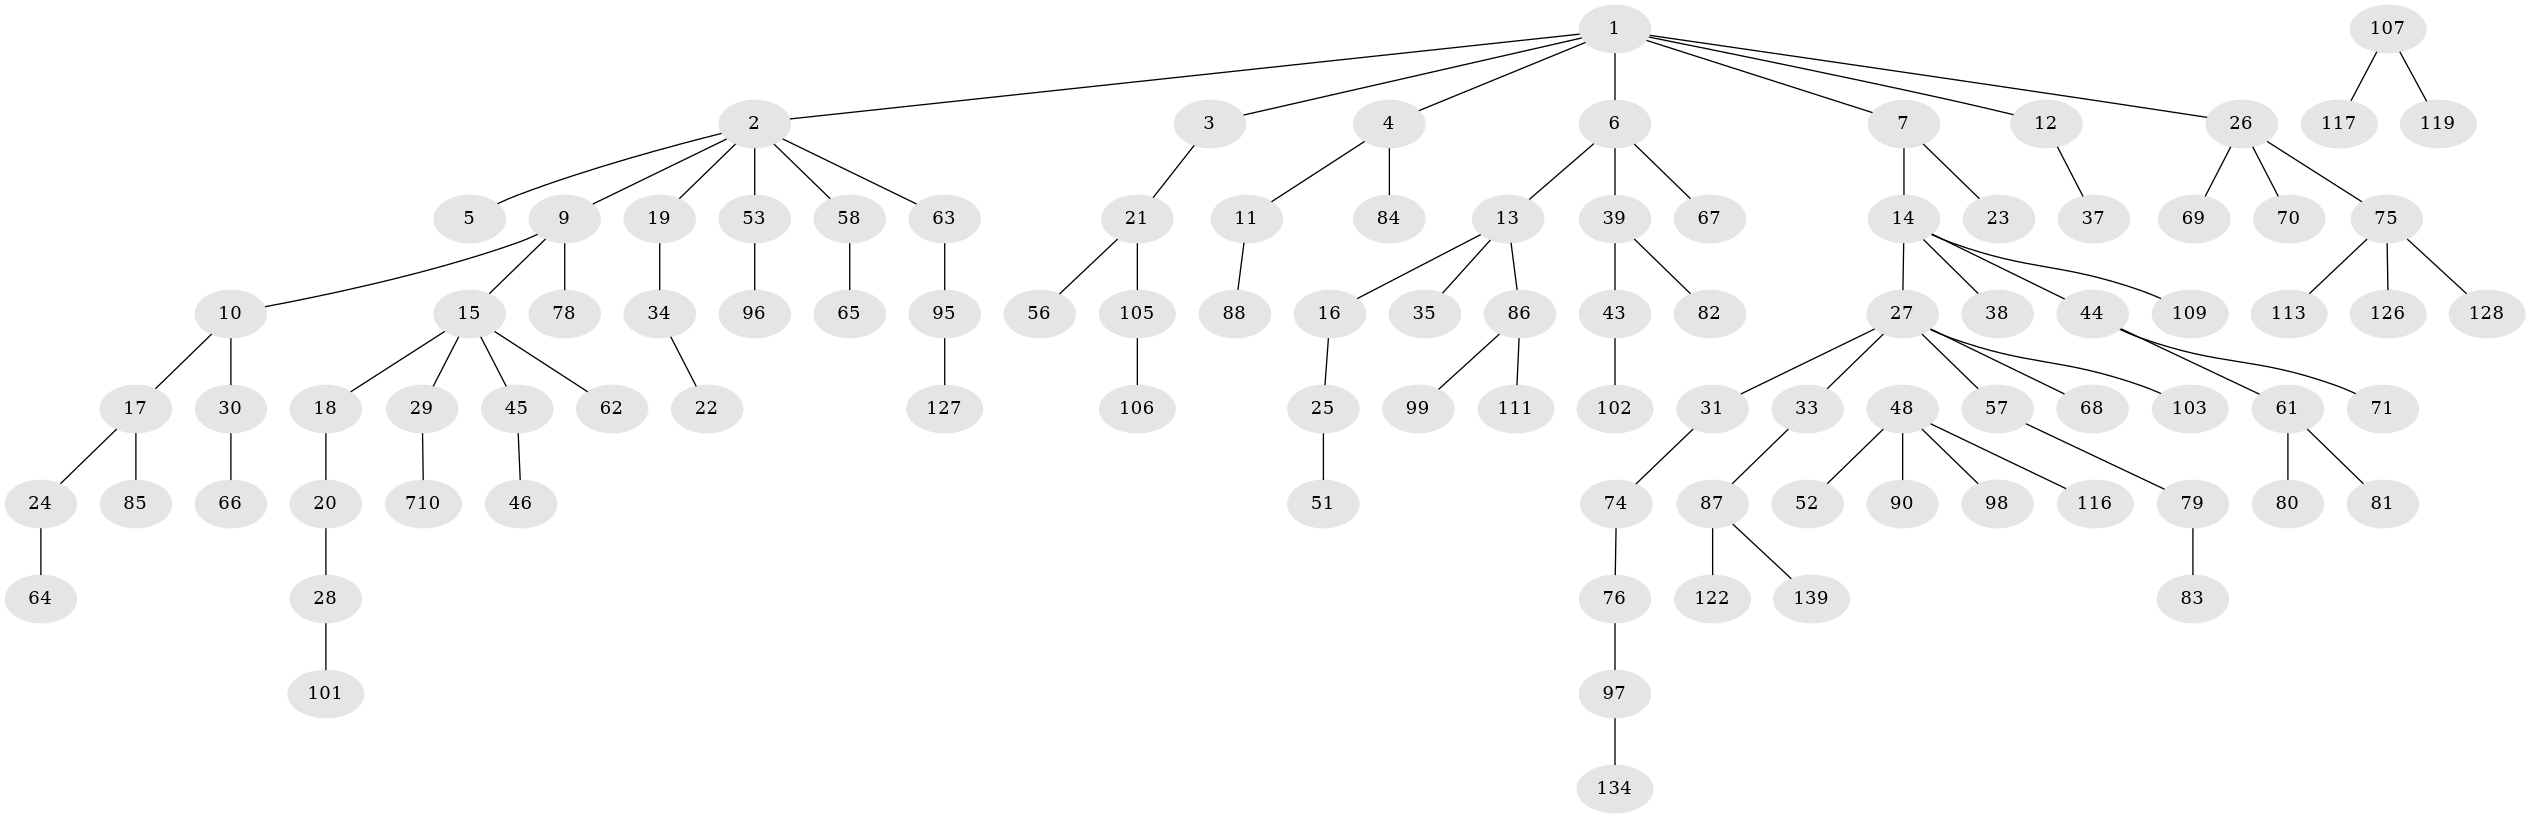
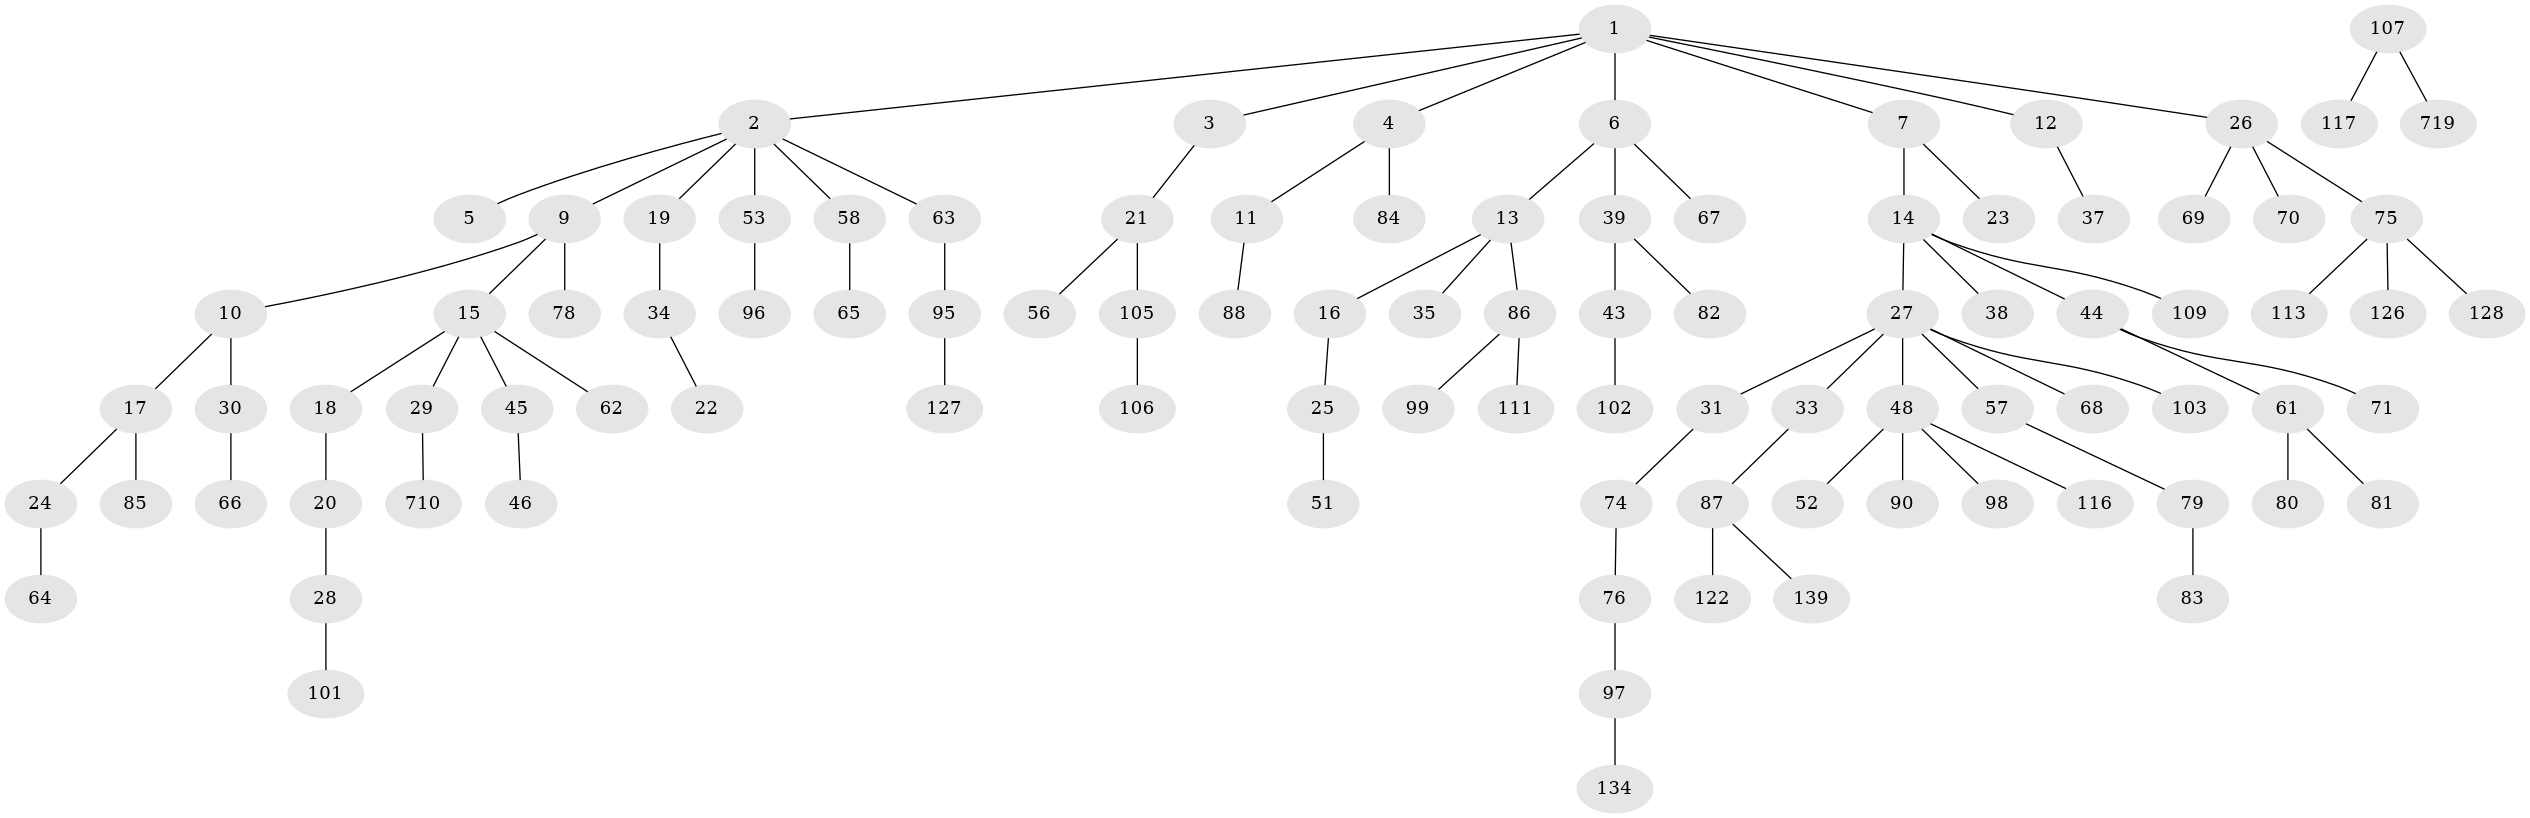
node "119": label "119" -> "719"
edge "27" -- "48": added
